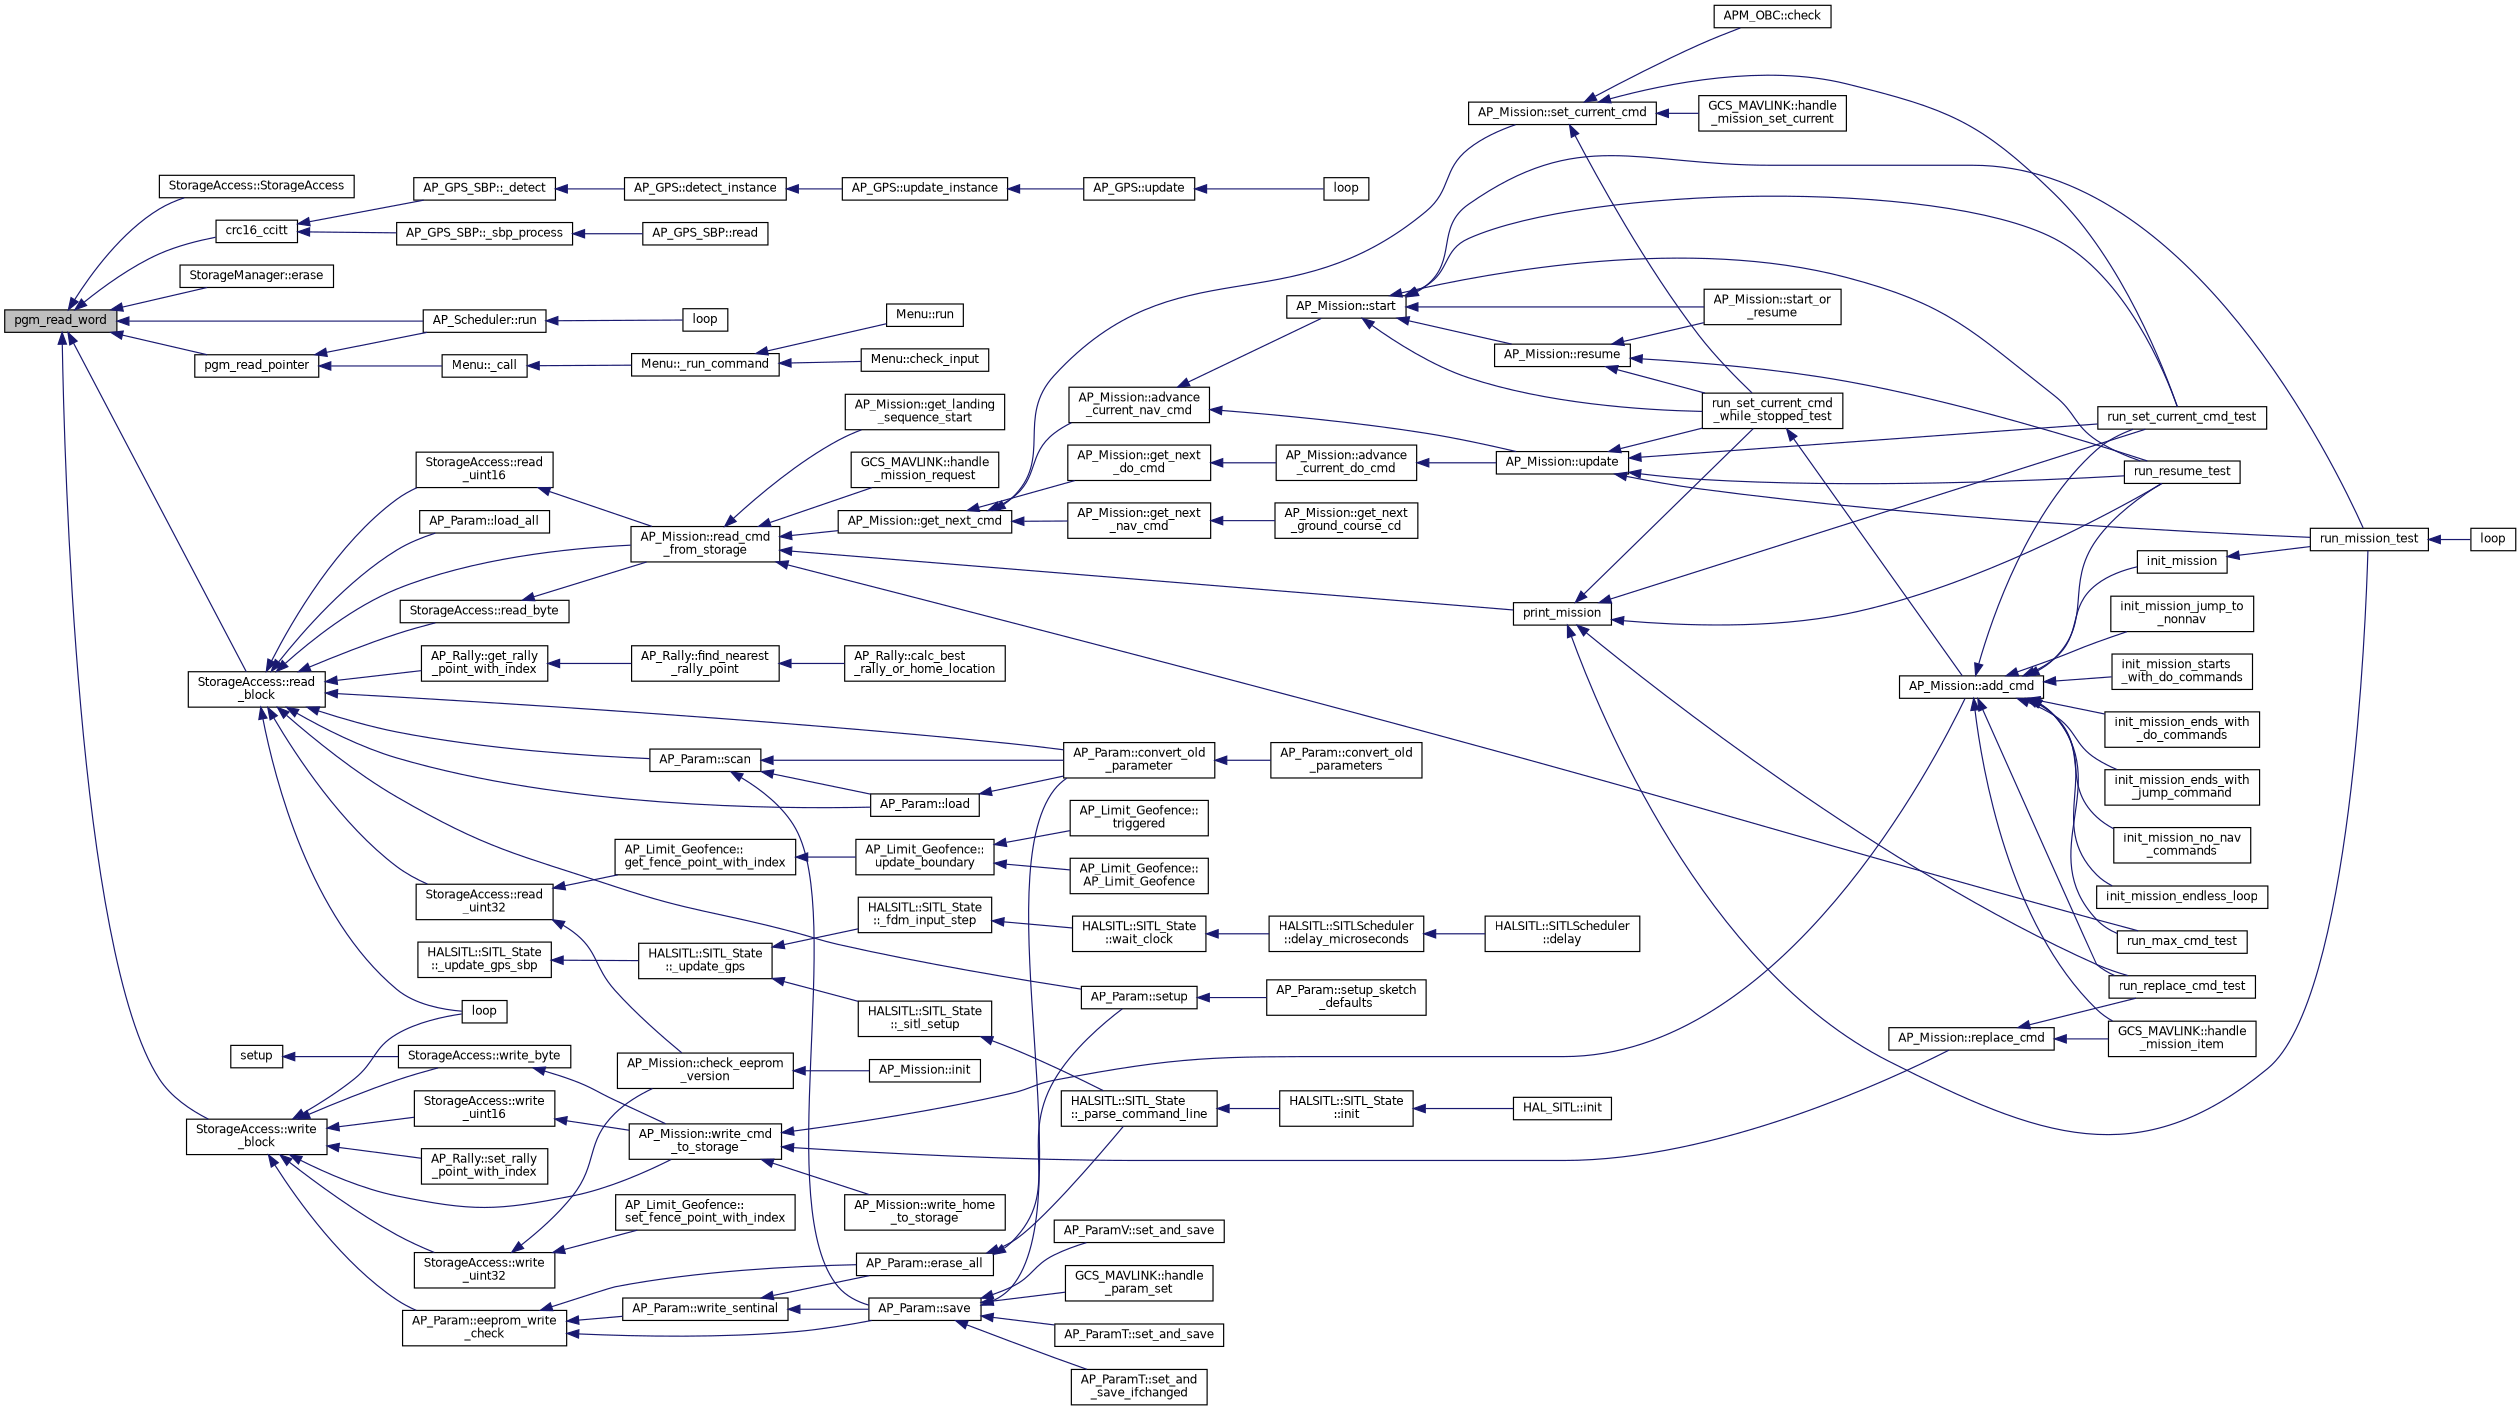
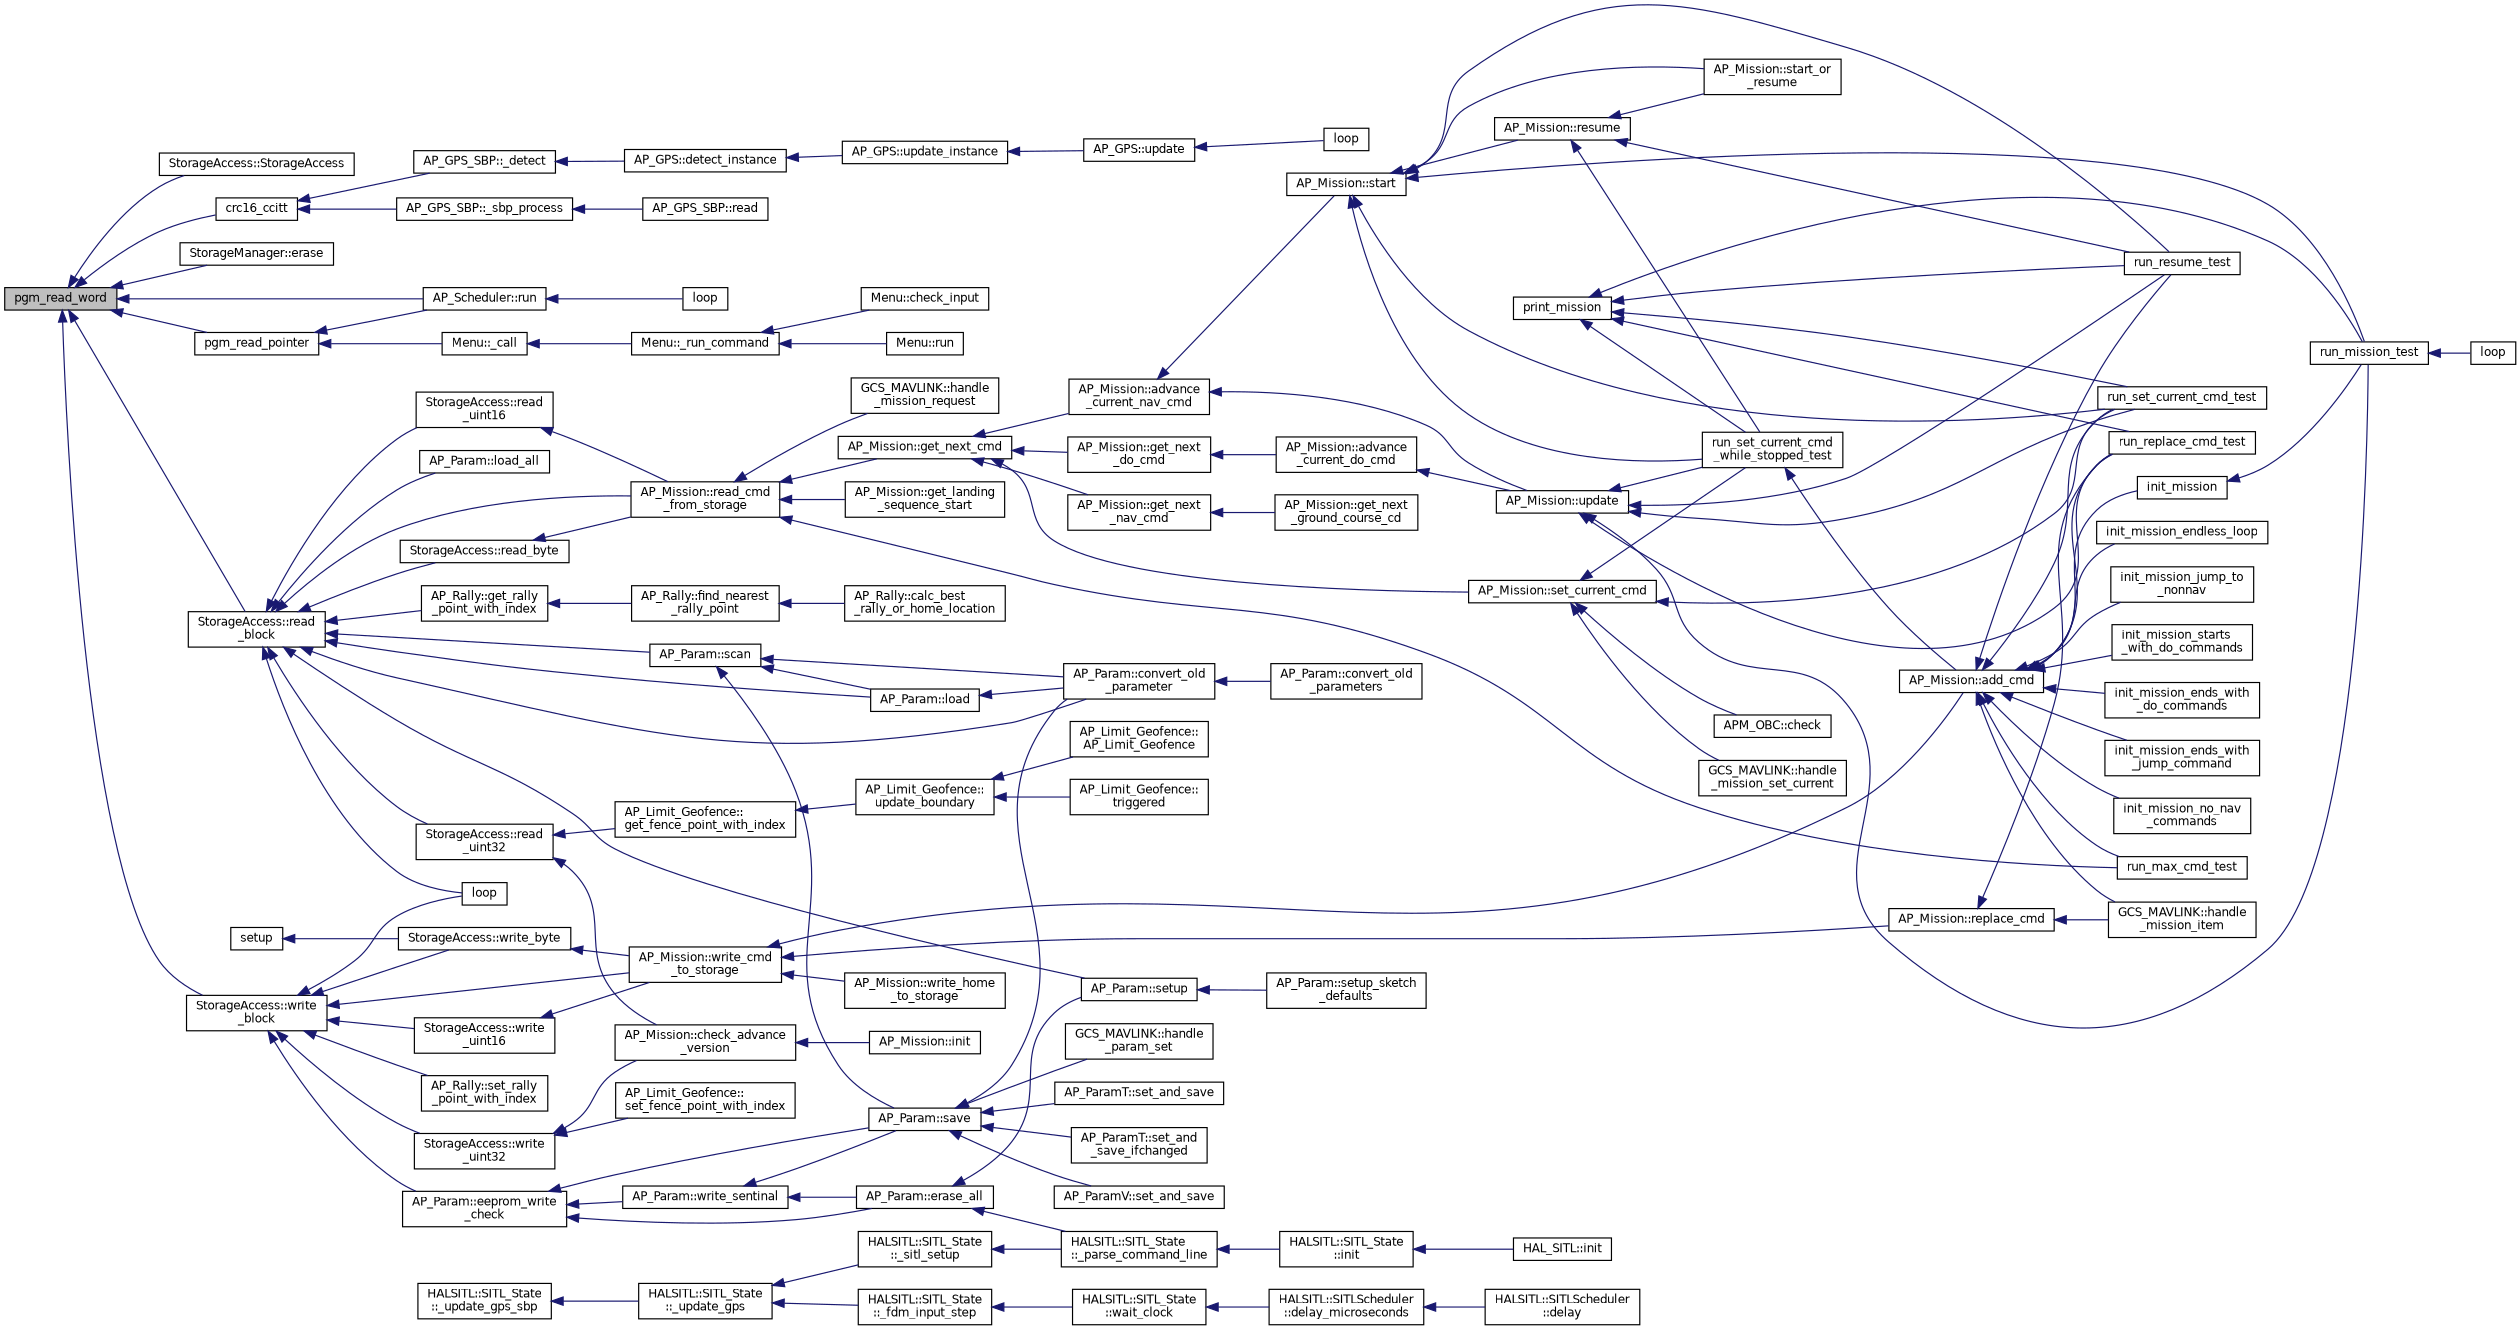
edge "print_mission" -> "AP_Mission::read_cmd _from_storage": removed
edge "run_replace_cmd_test" -> "AP_Mission::update": added
node "AP_Mission::check_eeprom _version": label "AP_Mission::check_eeprom _version" -> "AP_Mission::check_advance _version"
